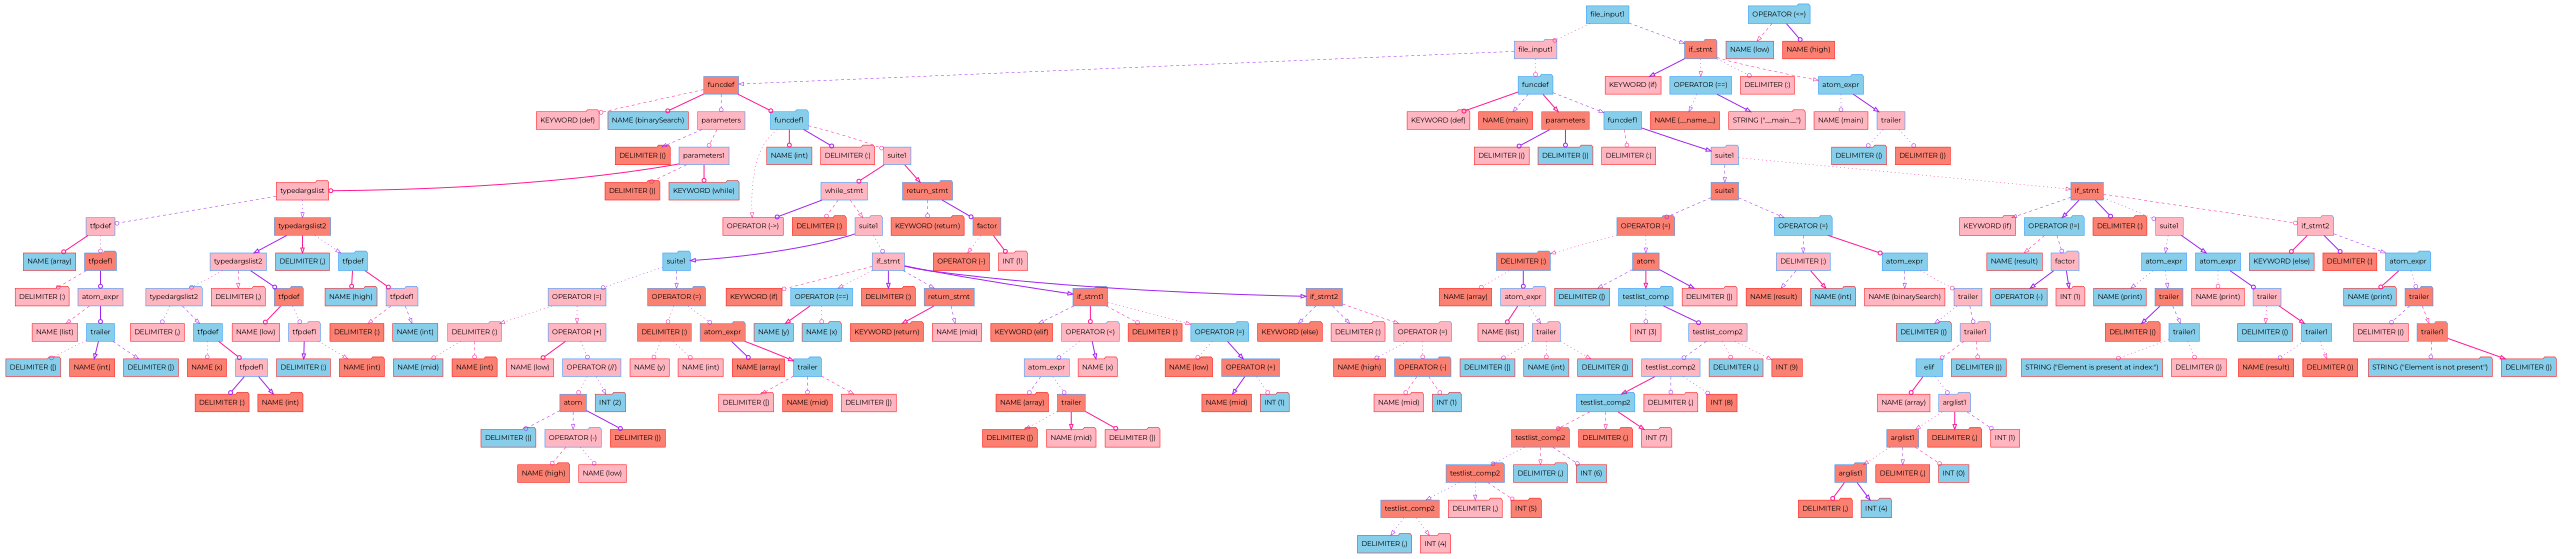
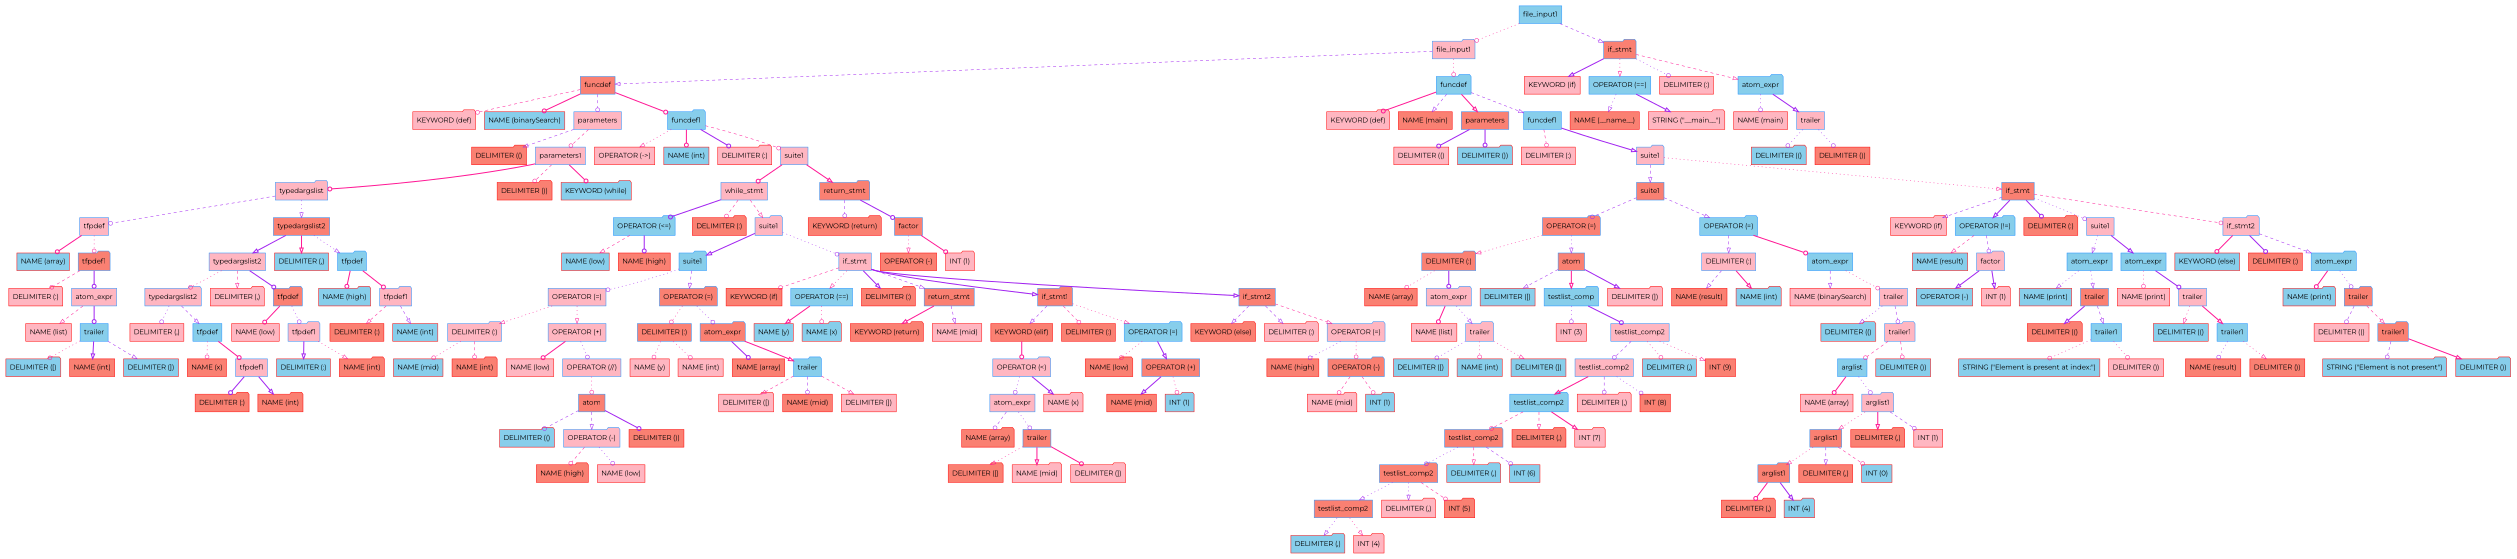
node "typedargslist": color red -> dodgerblue
edge "while_stmt" -> "OPERATOR (->)": now "while_stmt" -> "OPERATOR (<=)"
edge "if_stmt1" -> "OPERATOR (<)": now "KEYWORD (elif)" -> "OPERATOR (<)"
node "elif": label "elif" -> "arglist"
node "INT (2)": removed
